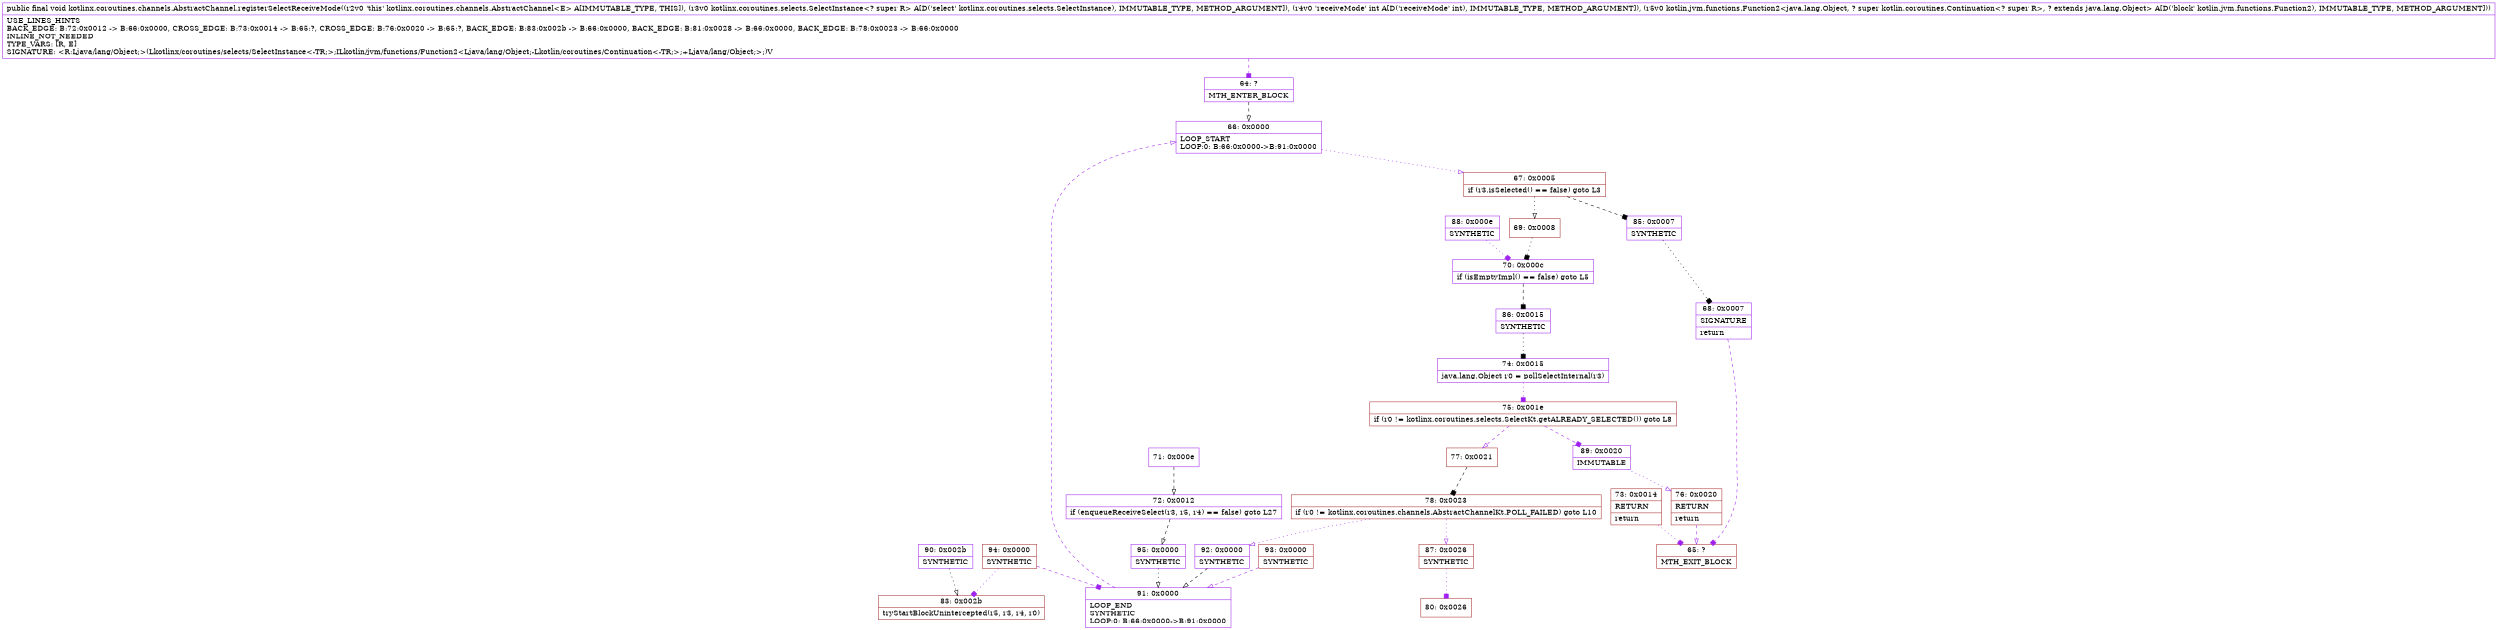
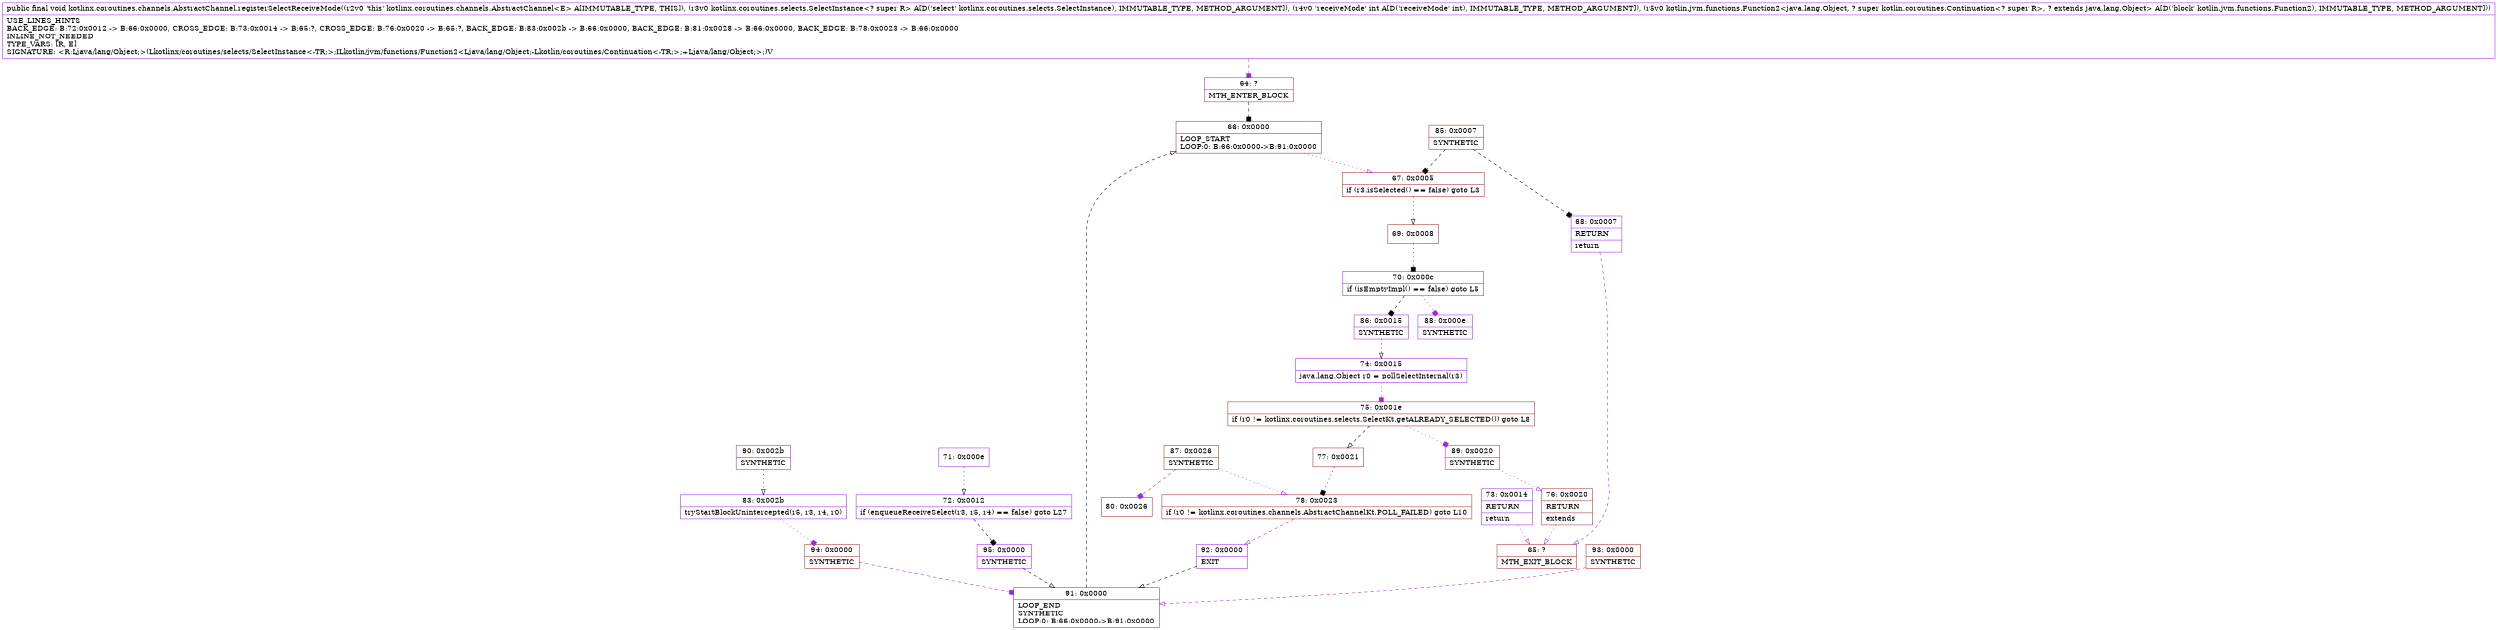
edge "64: ?" -> "66: 0x0000": arrowhead onormal -> box
node "66: 0x0000": color purple -> brown
edge "67: 0x0005" -> "85: 0x0007": reversed
node "85: 0x0007": color purple -> brown
edge "88: 0x000e" -> "70: 0x000c": reversed
edge "85: 0x0007" -> "68: 0x0007": style dotted -> dashed
node "68: 0x0007": text "SIGNATURE" -> "RETURN"
edge "91: 0x0000" -> "66: 0x0000": color purple -> black
edge "86: 0x0015" -> "74: 0x0015": arrowhead box -> onormal
edge "75: 0x001e" -> "89: 0x0020": style dashed -> dotted
edge "75: 0x001e" -> "77: 0x0021": color purple -> black
edge "68: 0x0007" -> "65: ?": arrowhead box -> onormal
node "89: 0x0020": text "IMMUTABLE" -> "SYNTHETIC"
edge "71: 0x000e" -> "72: 0x0012": style dashed -> dotted
edge "77: 0x0021" -> "78: 0x0023": style dashed -> dotted
node "73: 0x0014": color brown -> purple
node "76: 0x0020": text "return" -> "extends"
edge "72: 0x0012" -> "95: 0x0000": arrowhead onormal -> box
edge "78: 0x0023" -> "87: 0x0026": reversed
edge "78: 0x0023" -> "92: 0x0000": style dotted -> dashed
edge "76: 0x0020" -> "65: ?": style dashed -> dotted
edge "73: 0x0014" -> "65: ?": arrowhead box -> onormal
node "92: 0x0000": text "SYNTHETIC" -> "EXIT"
edge "95: 0x0000" -> "91: 0x0000": style dotted -> dashed
edge "94: 0x0000" -> "83: 0x002b": reversed
edge "87: 0x0026" -> "80: 0x0026": style dotted -> dashed
node "83: 0x002b": color brown -> purple
node "91: 0x0000": color purple -> brown
